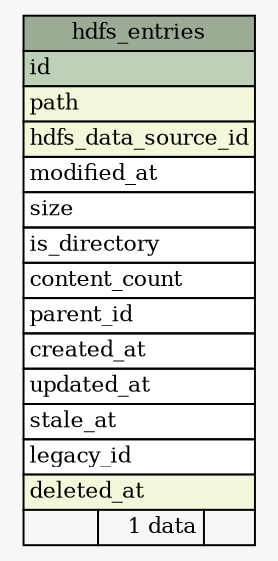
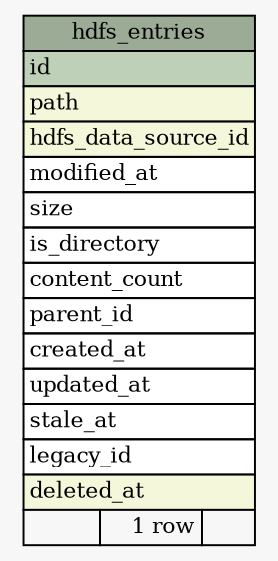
node "hdfs_entries": text "1 data" -> "1 row"
